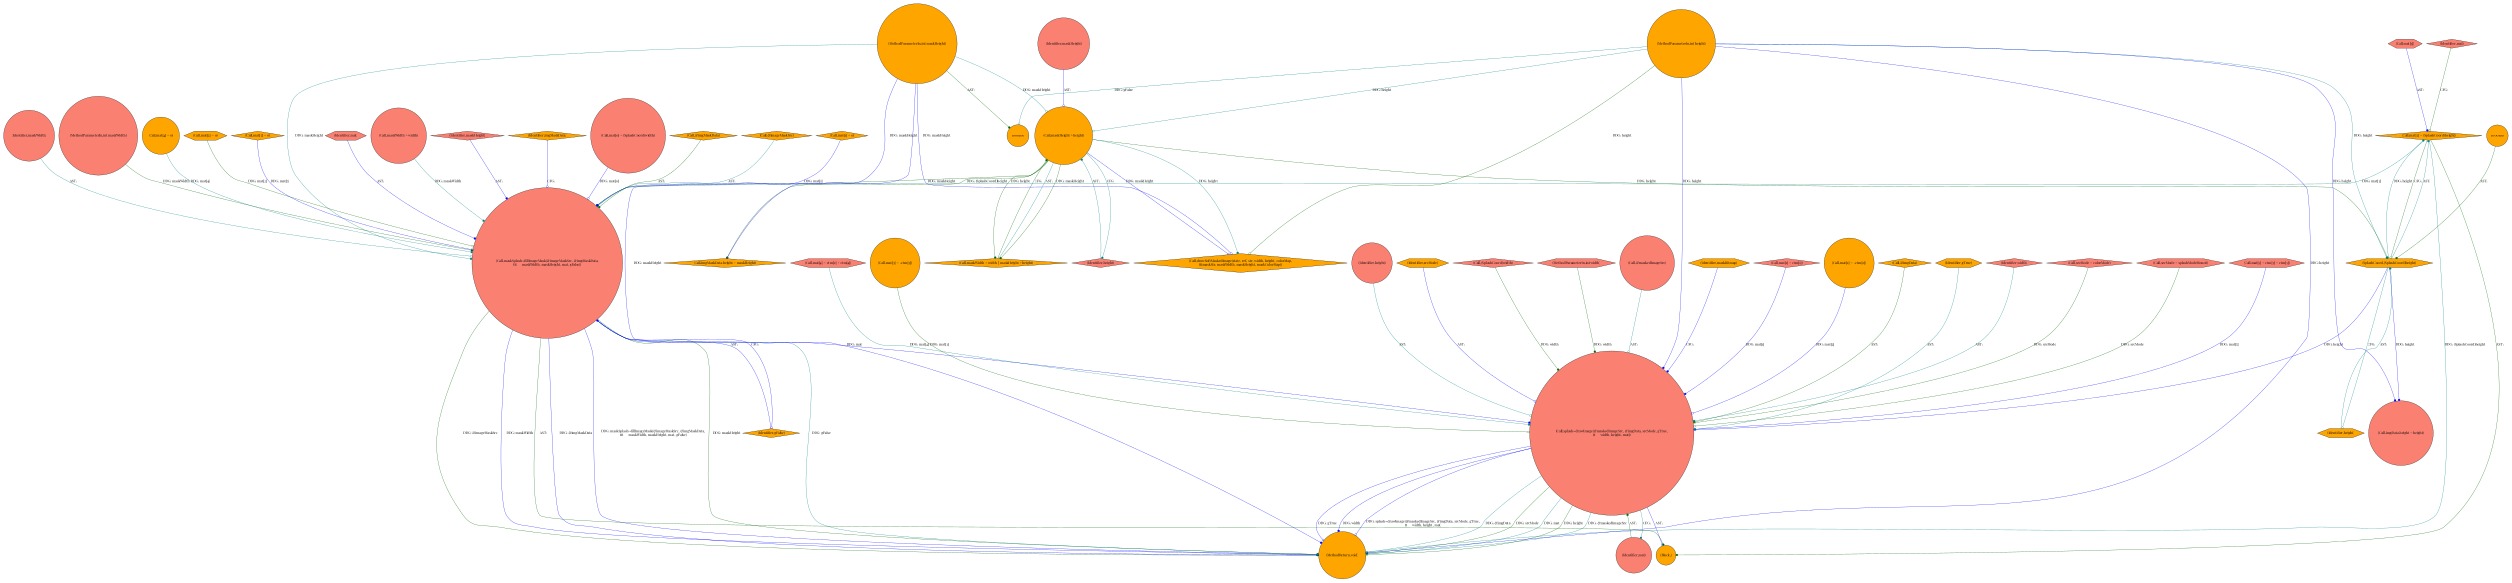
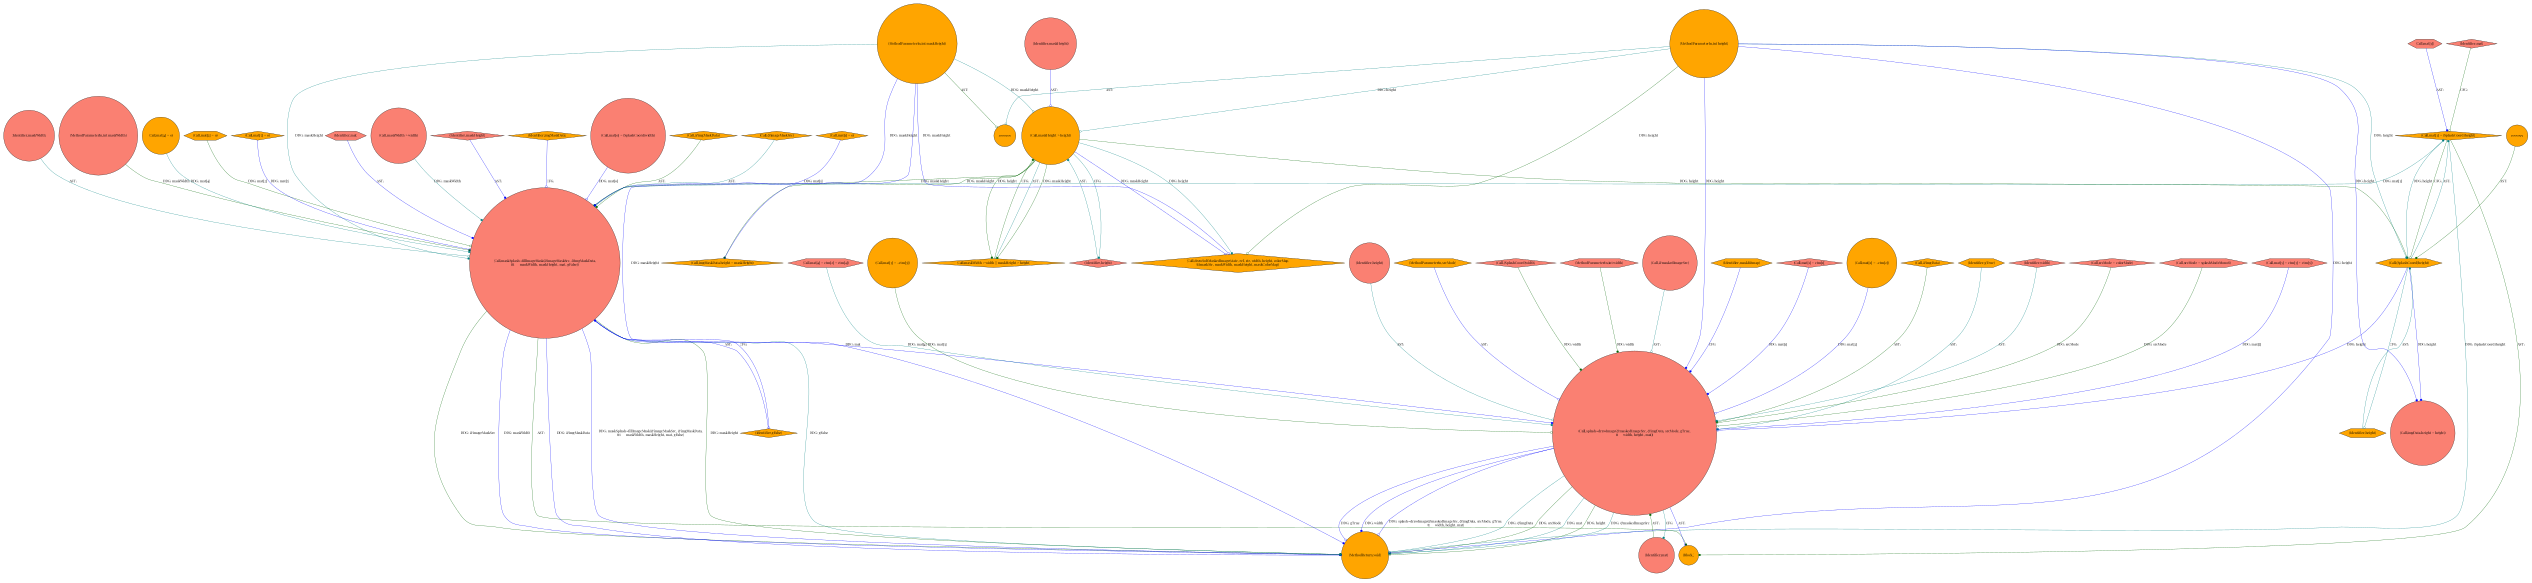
edge "(MethodParameterIn,int height)" -> "1000100": label "DDG: gFalse" -> "AST: "
edge "(MethodParameterIn,int maskHeight)" -> "1000100": arrowhead dot -> odot
edge "(Call,maskHeight > height)" -> "(Call,imgMaskData.height = maskHeight)": label "DDG: (SplashCoord)height" -> "DDG: maskHeight"
node "(Identifier,srcMode)": label "(Identifier,srcMode)" -> "(MethodParameterIn,srcMode)"
node "(SplashCoord,(SplashCoord)height)": label "(SplashCoord,(SplashCoord)height)" -> "(Call,(SplashCoord)height)"
